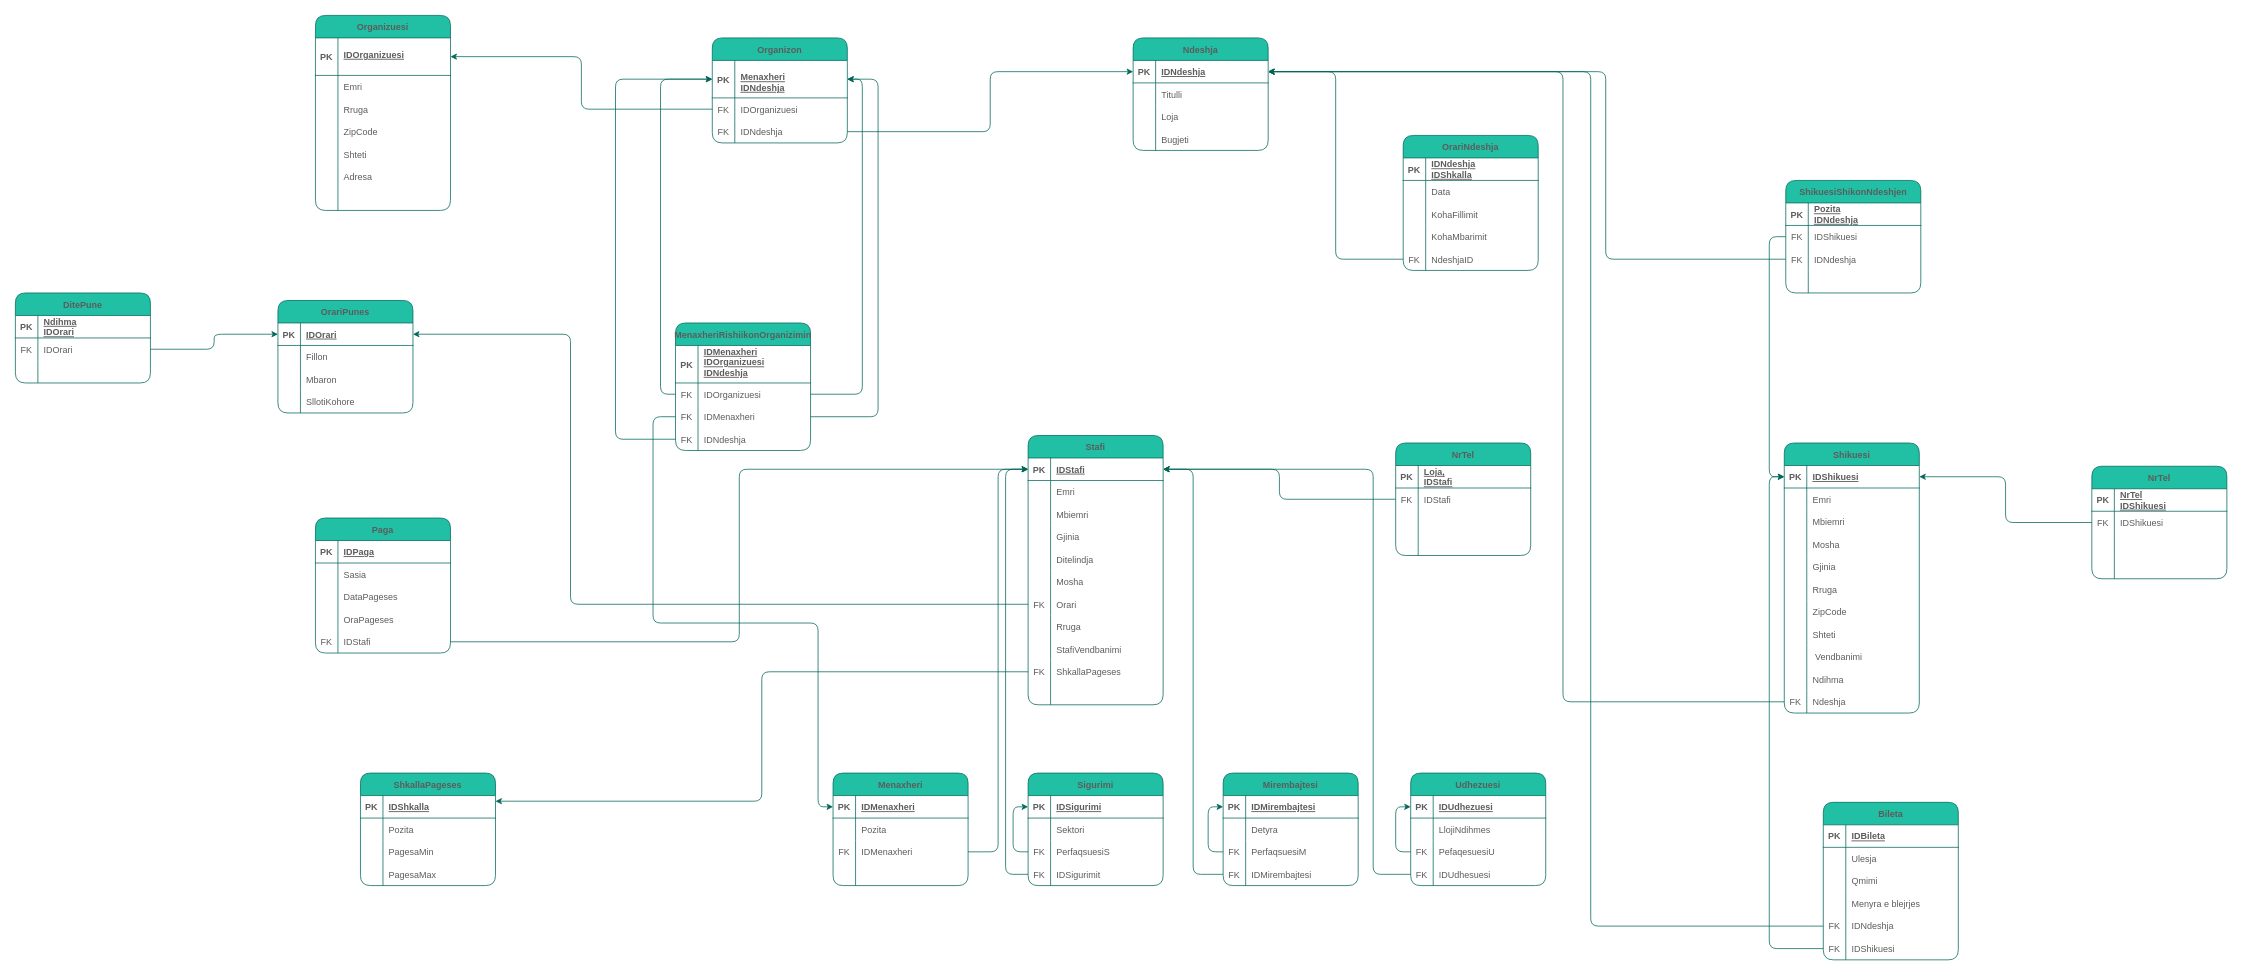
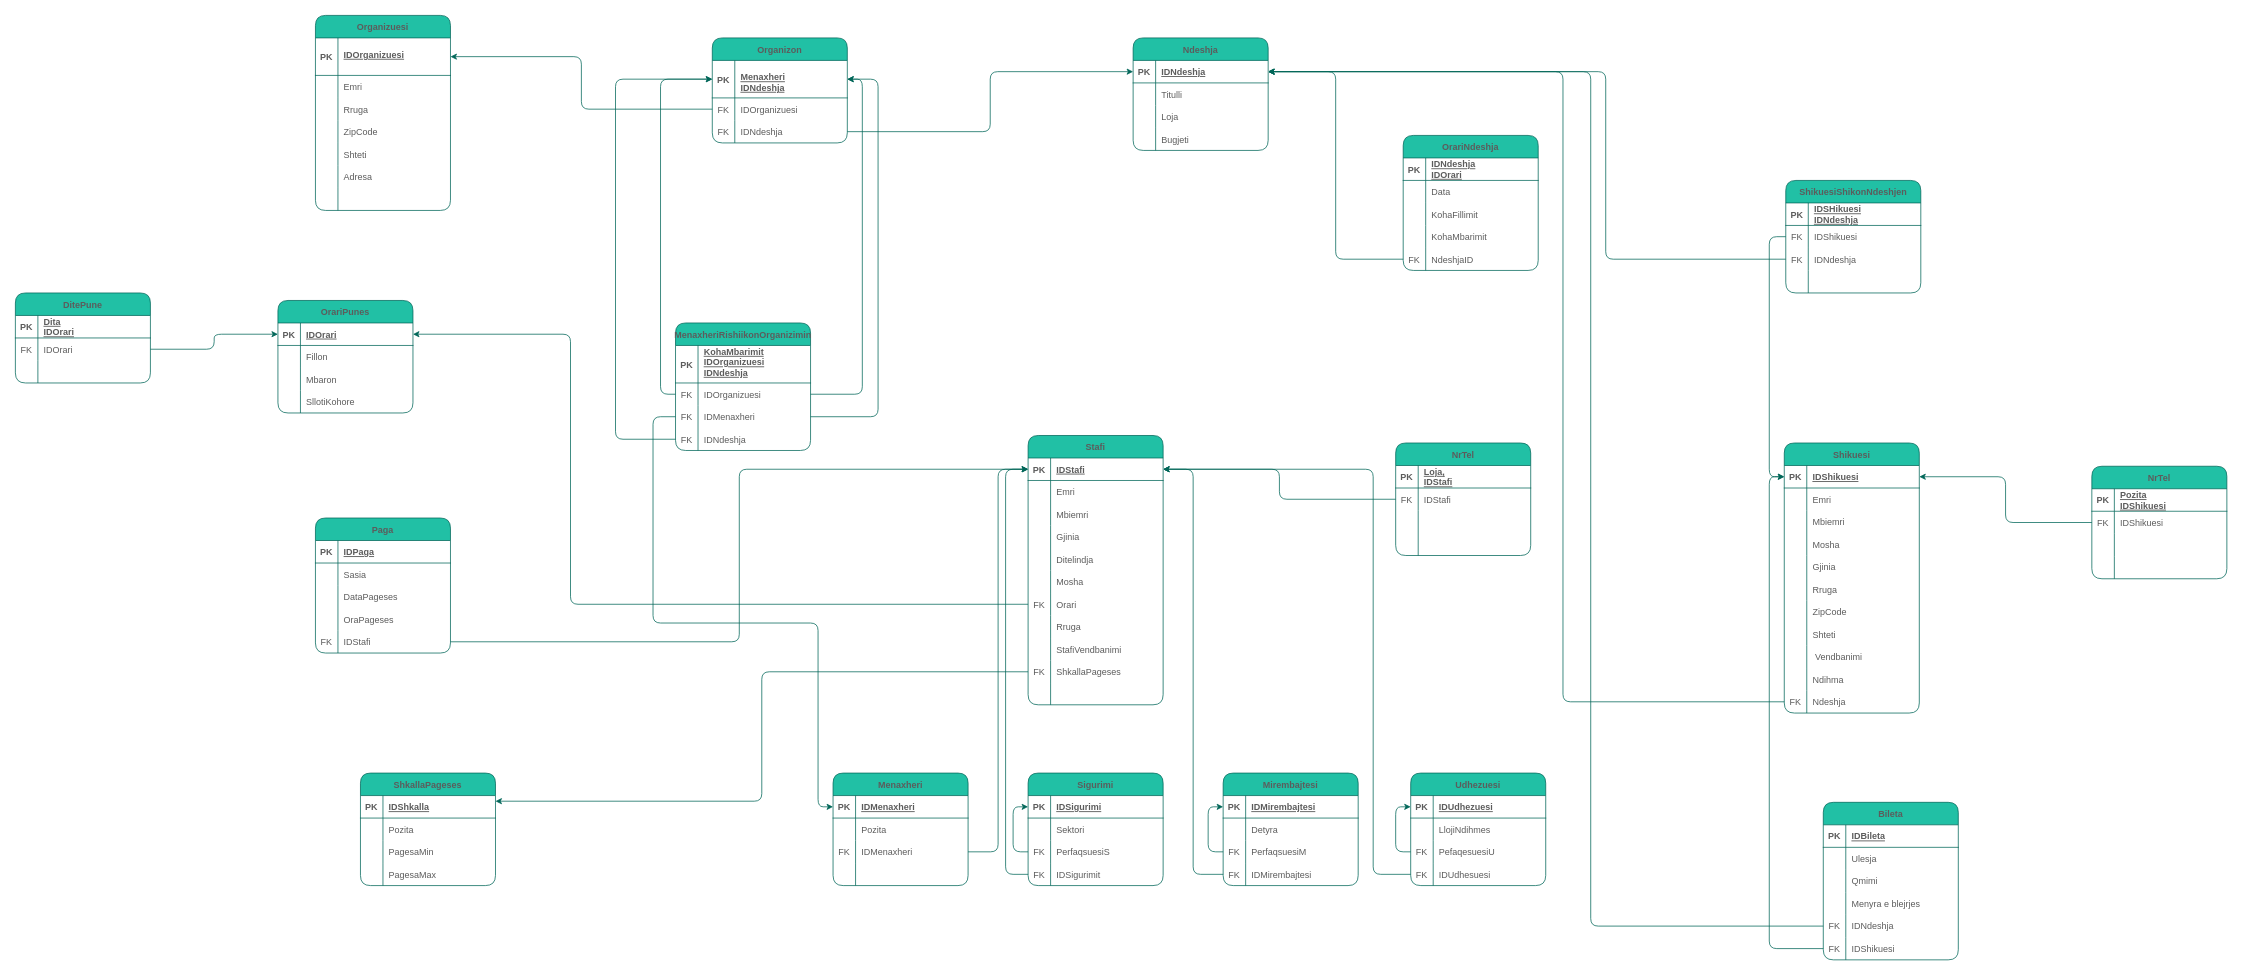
node "IDNdeshja IDShkalla": label "IDNdeshja IDShkalla" -> "IDNdeshja IDOrari"
node "Pozita IDNdeshja": label "Pozita IDNdeshja" -> "IDSHikuesi IDNdeshja"
node "Ndihma IDOrari": label "Ndihma IDOrari" -> "Dita IDOrari"
node "IDMenaxheri IDOrganizuesi IDNdeshja": label "IDMenaxheri IDOrganizuesi IDNdeshja" -> "KohaMbarimit IDOrganizuesi IDNdeshja"
node "NrTel IDShikuesi": label "NrTel IDShikuesi" -> "Pozita IDShikuesi"
